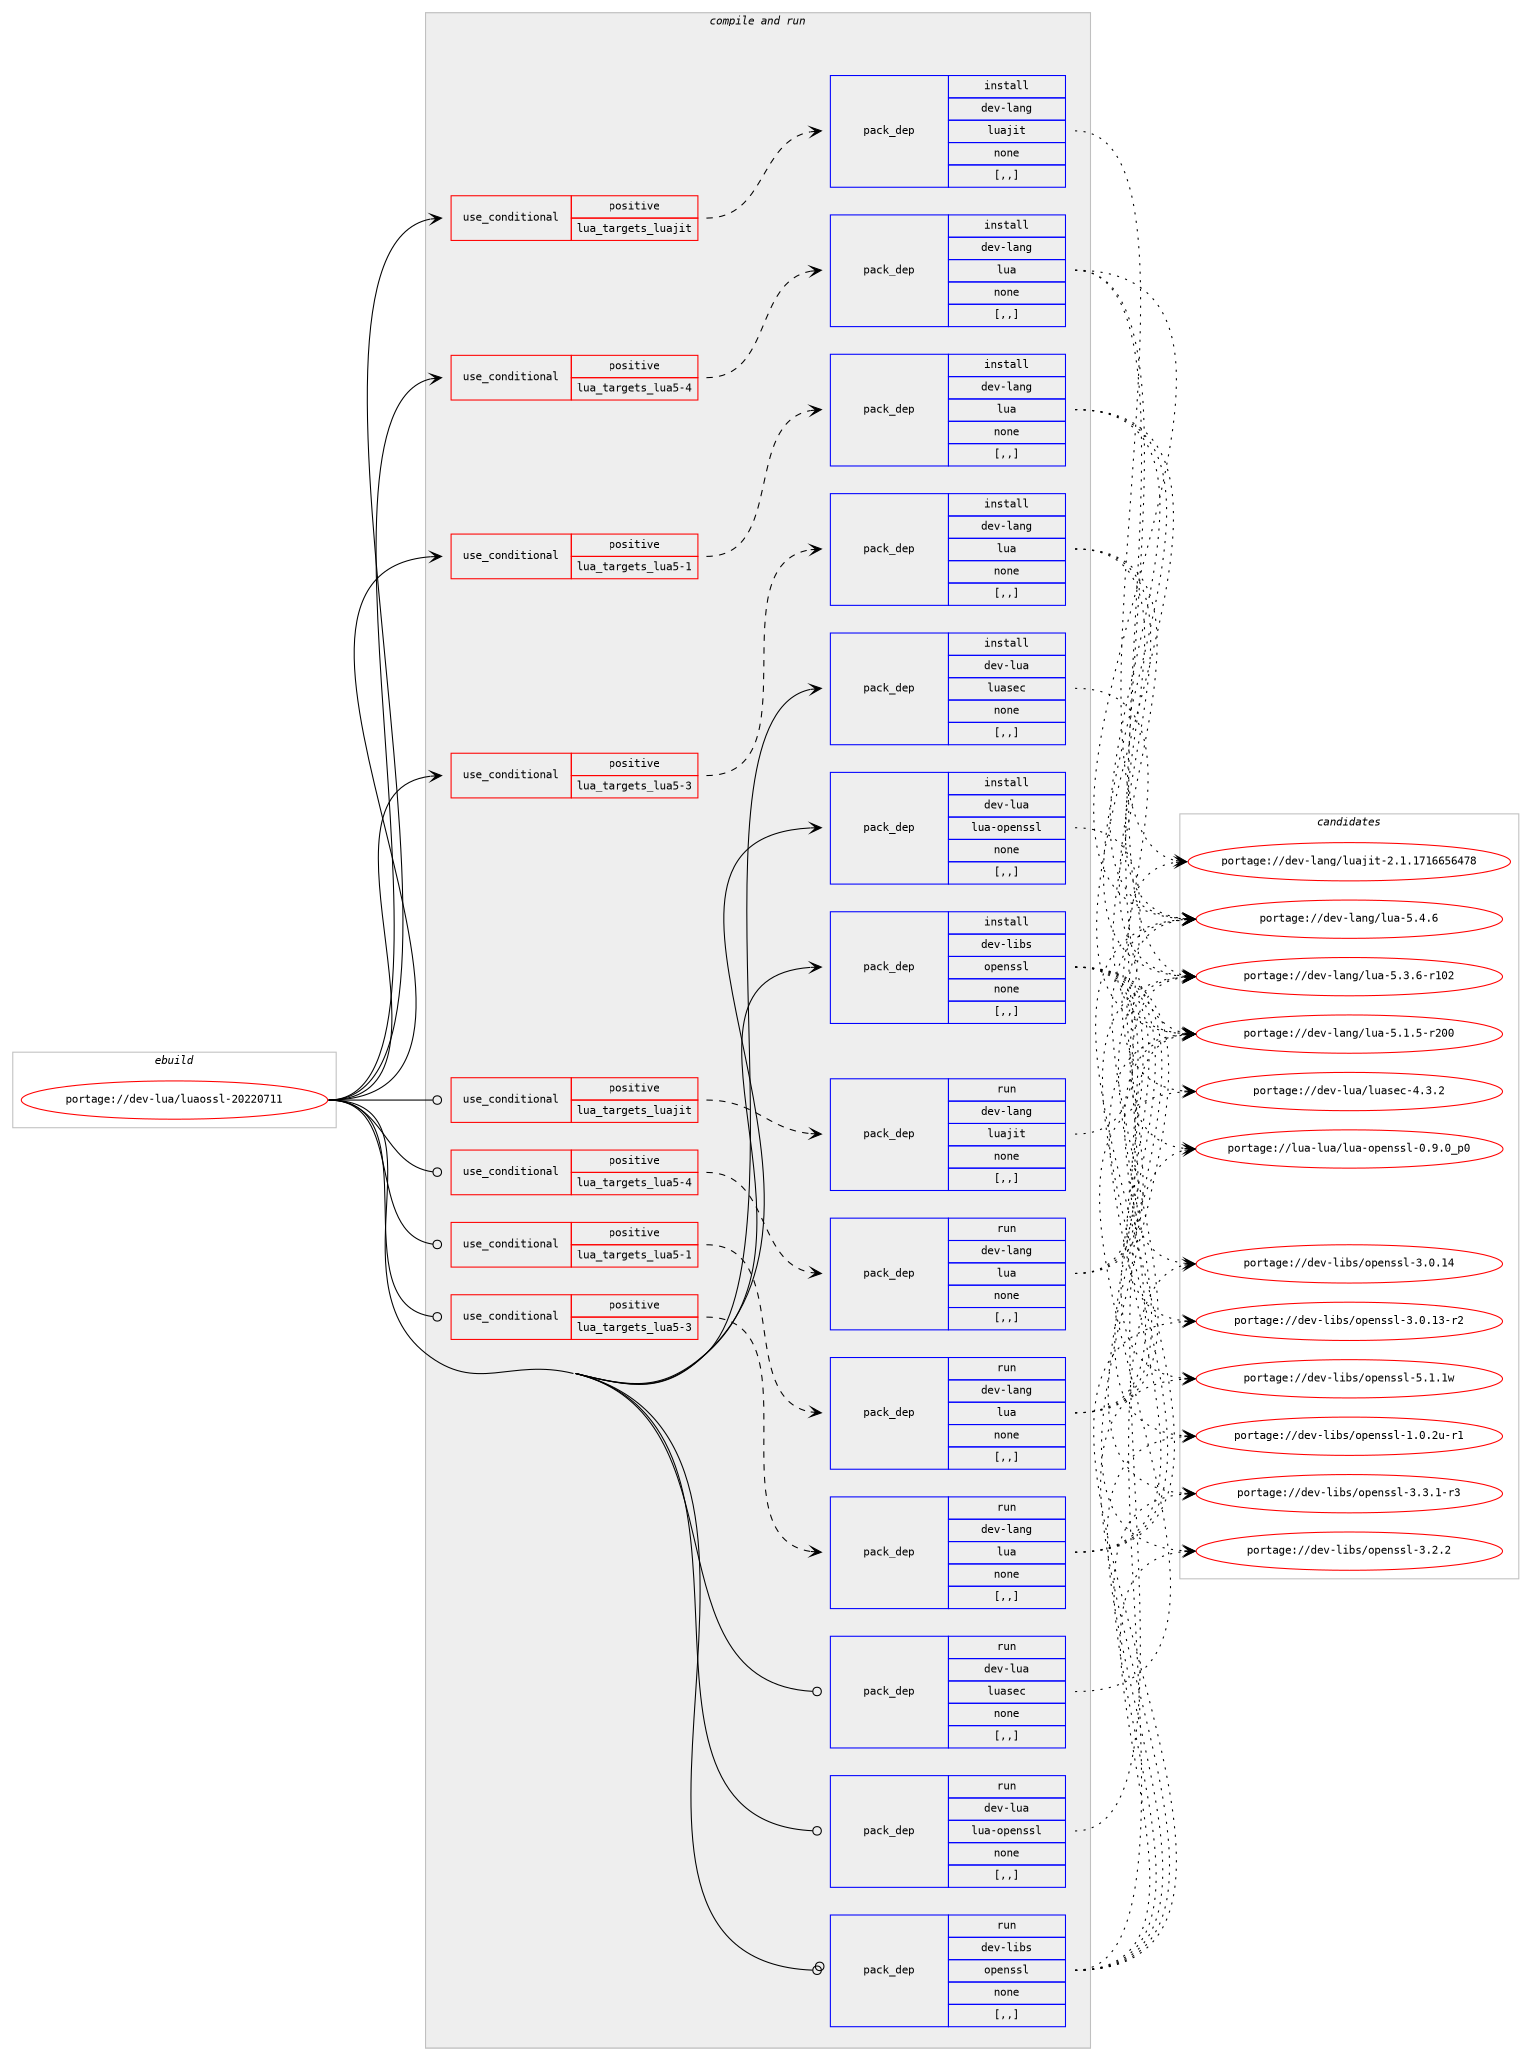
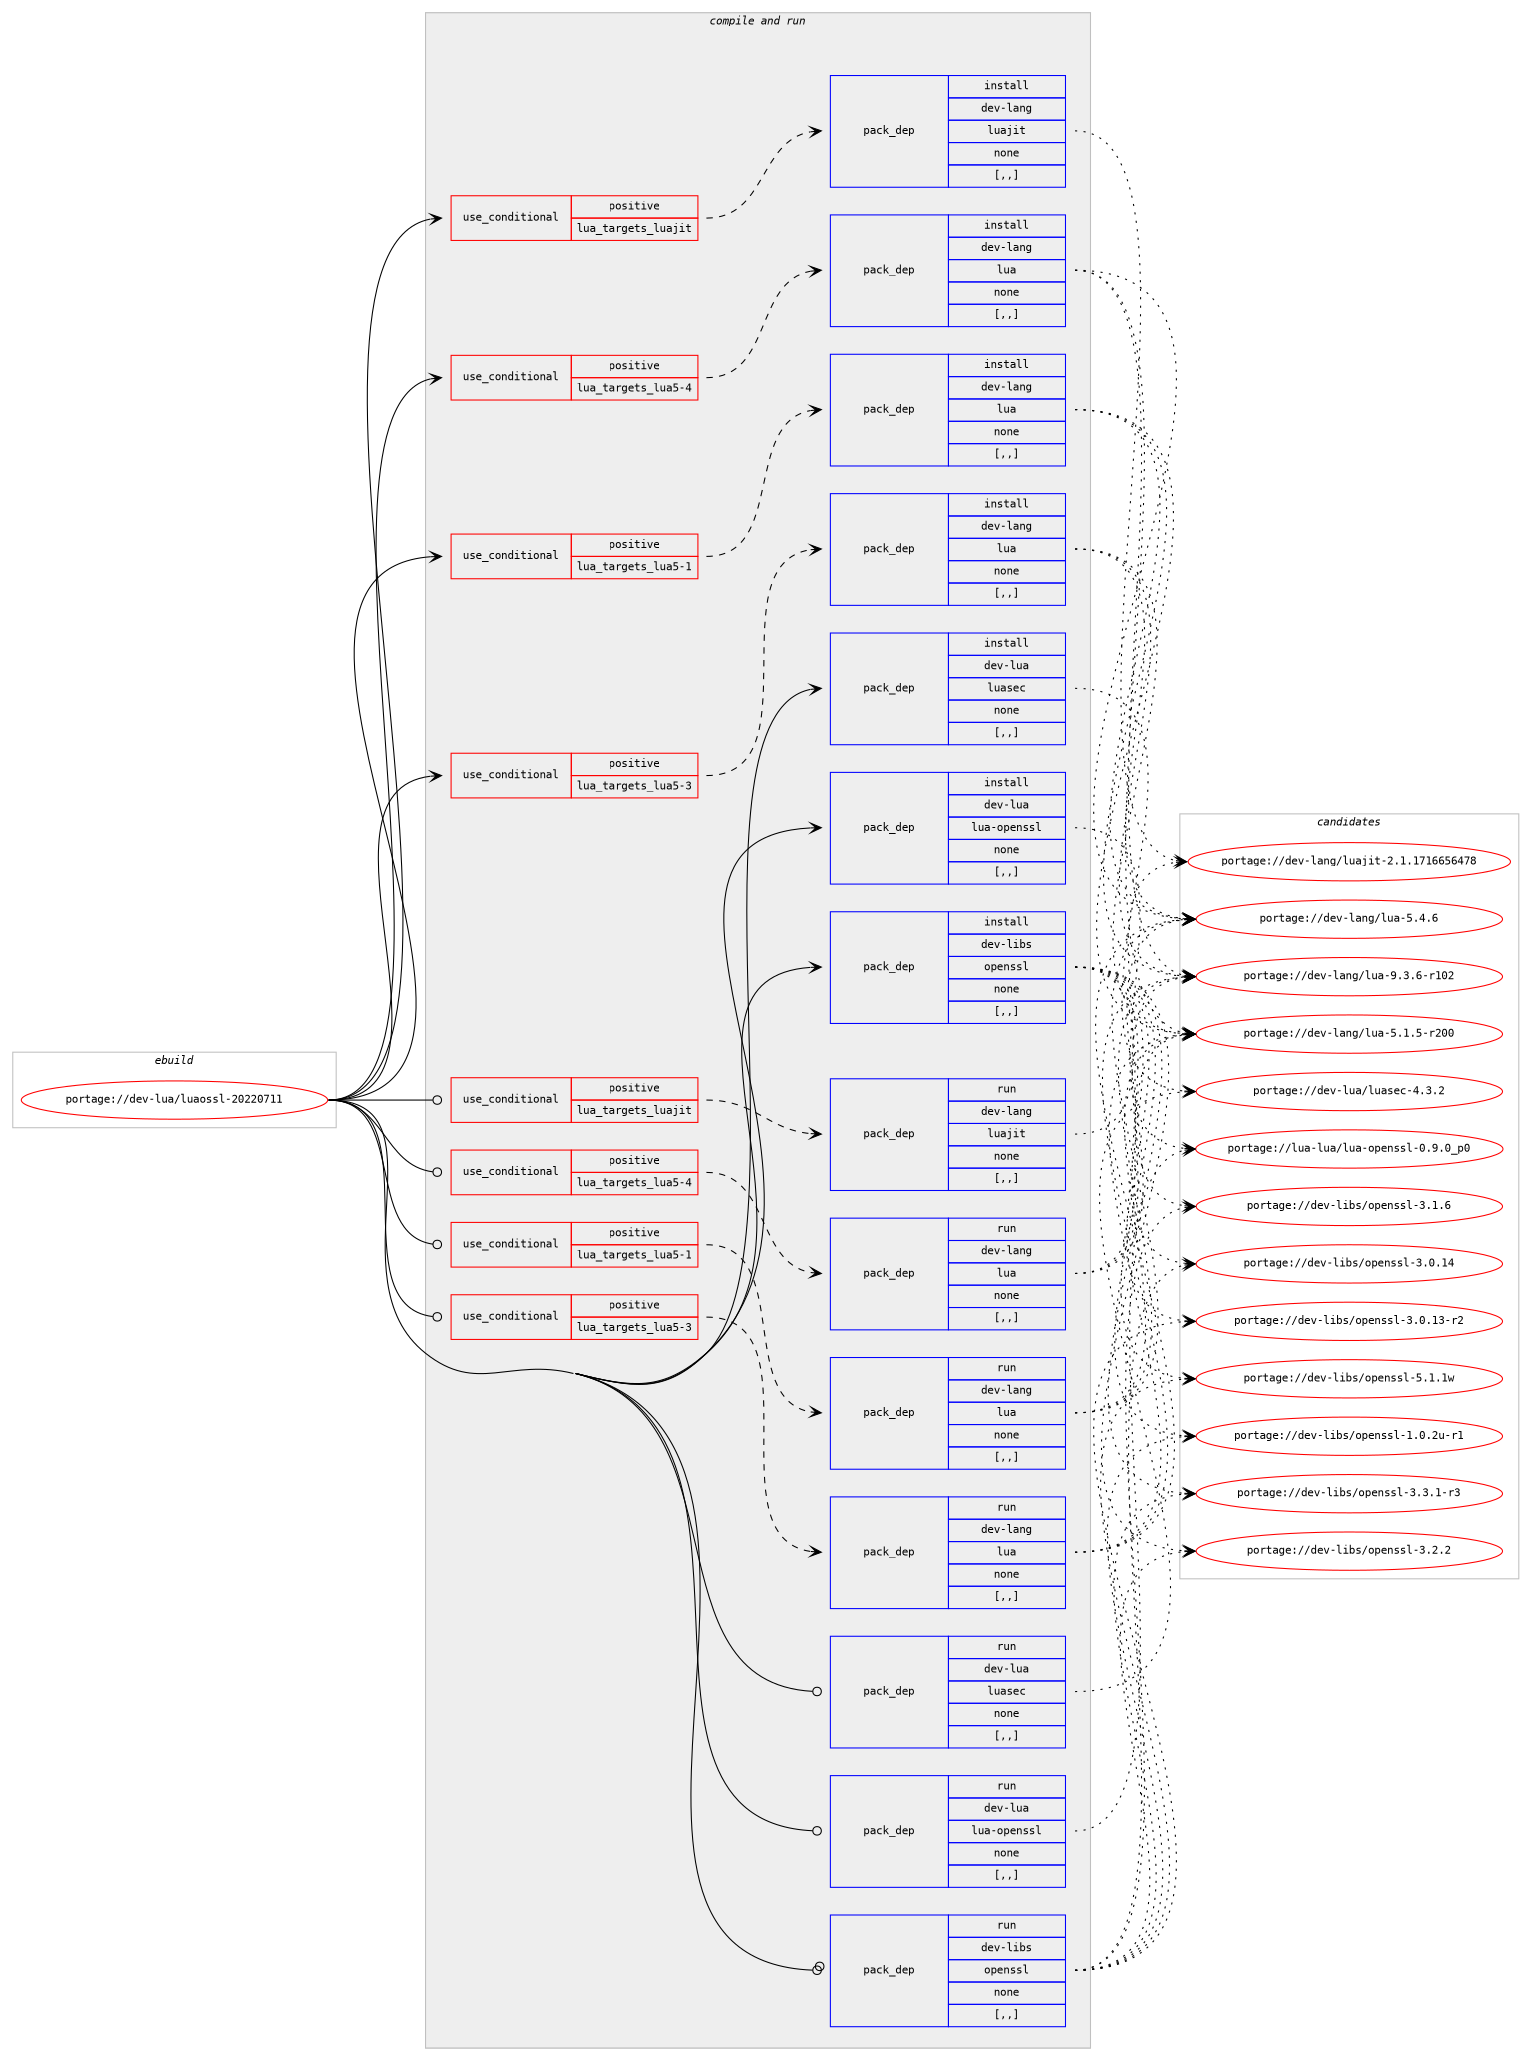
node "portage://dev-lang/lua-5.3.6-r102": label "portage://dev-lang/lua-5.3.6-r102" -> "portage://dev-lang/lua-9.3.6-r102"
node "portage://dev-libs/openssl-3.1.6": added
